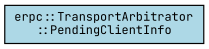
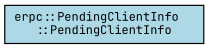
node "erpc::TransportArbitrator ::PendingClientInfo": label "erpc::TransportArbitrator ::PendingClientInfo" -> "erpc::PendingClientInfo ::PendingClientInfo"
